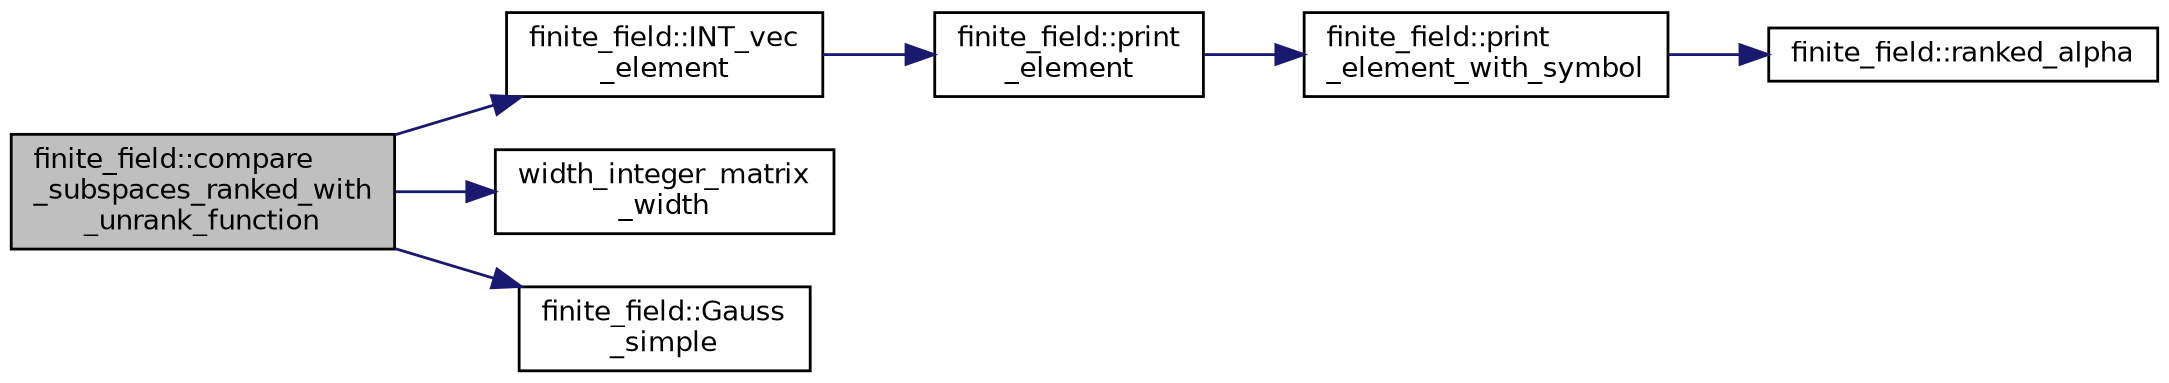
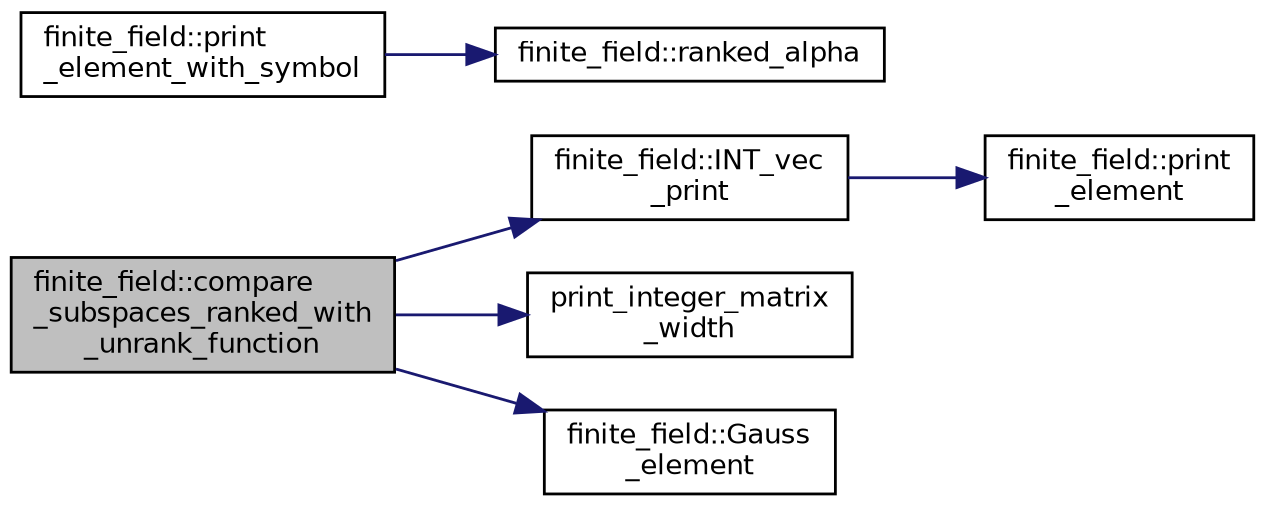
node "finite_field::INT_vec _element": label "finite_field::INT_vec _element" -> "finite_field::INT_vec _print"
edge "finite_field::print _element" -> "finite_field::print _element_with_symbol": removed
node "width_integer_matrix _width": label "width_integer_matrix _width" -> "print_integer_matrix _width"
node "finite_field::Gauss _simple": label "finite_field::Gauss _simple" -> "finite_field::Gauss _element"
